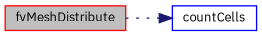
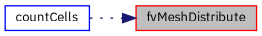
edge "fvMeshDistribute" -> "countCells": reversed
